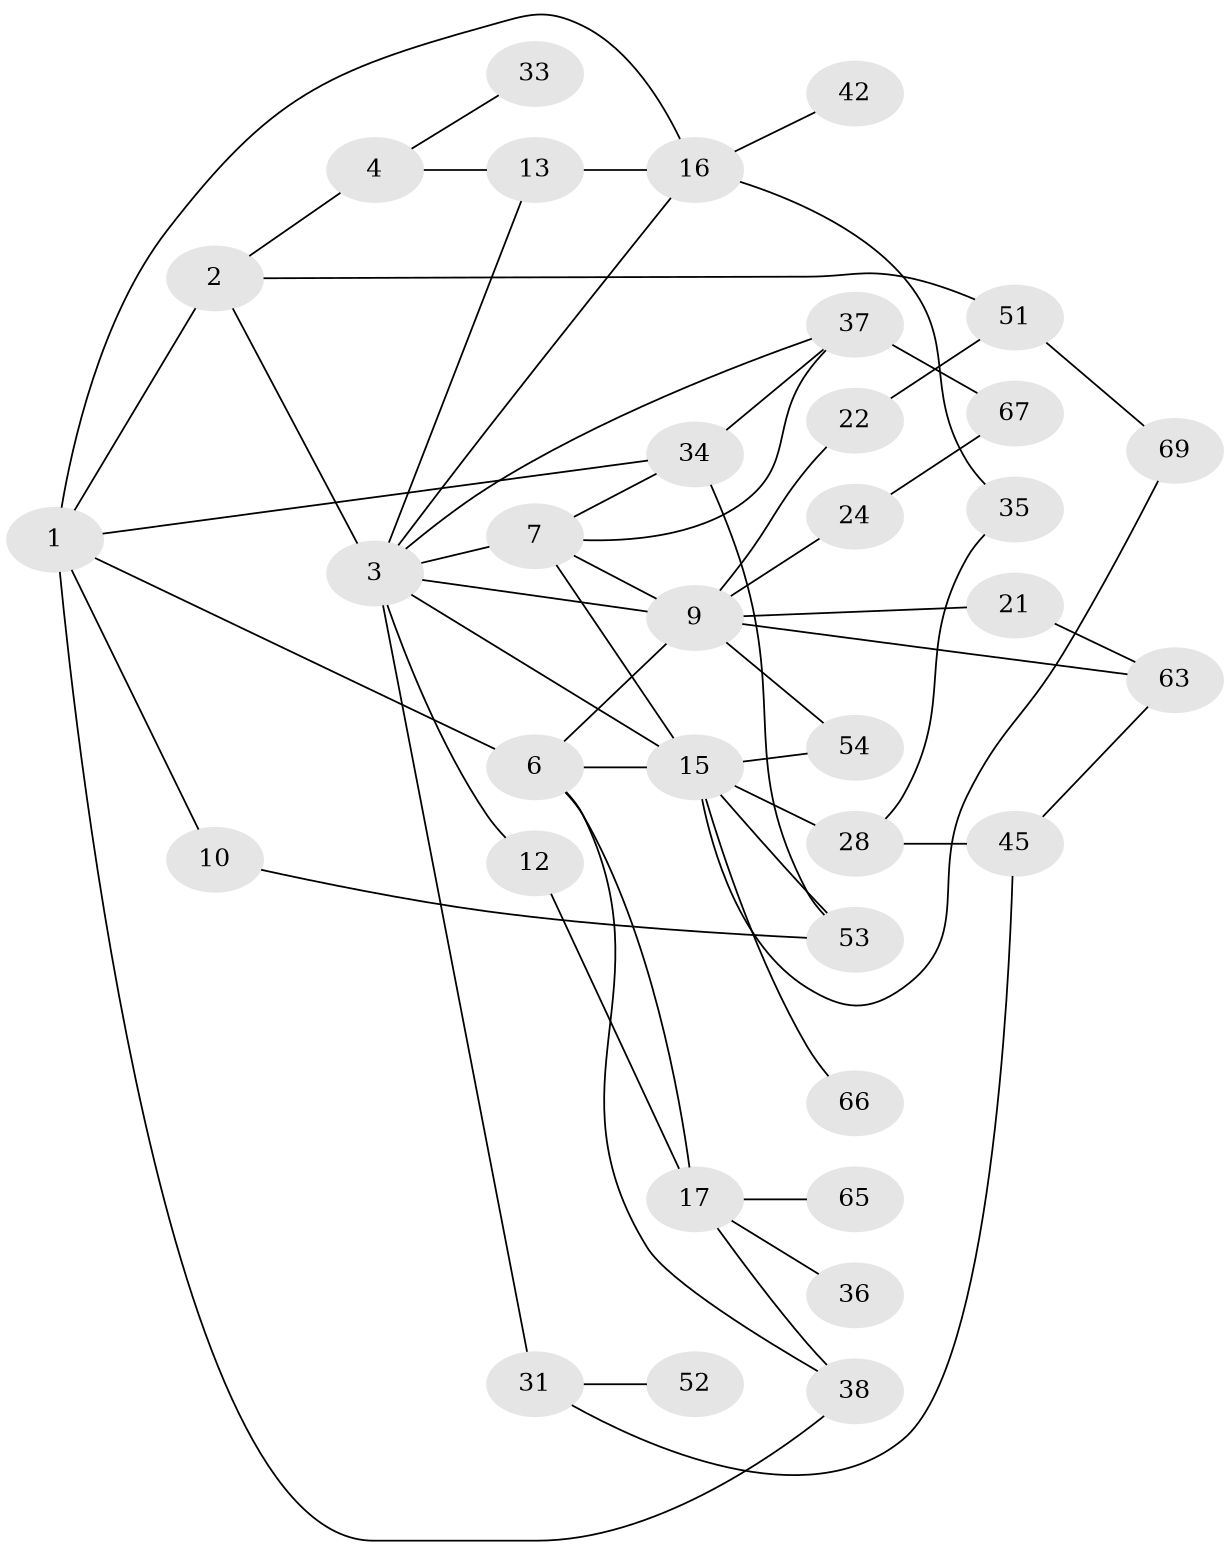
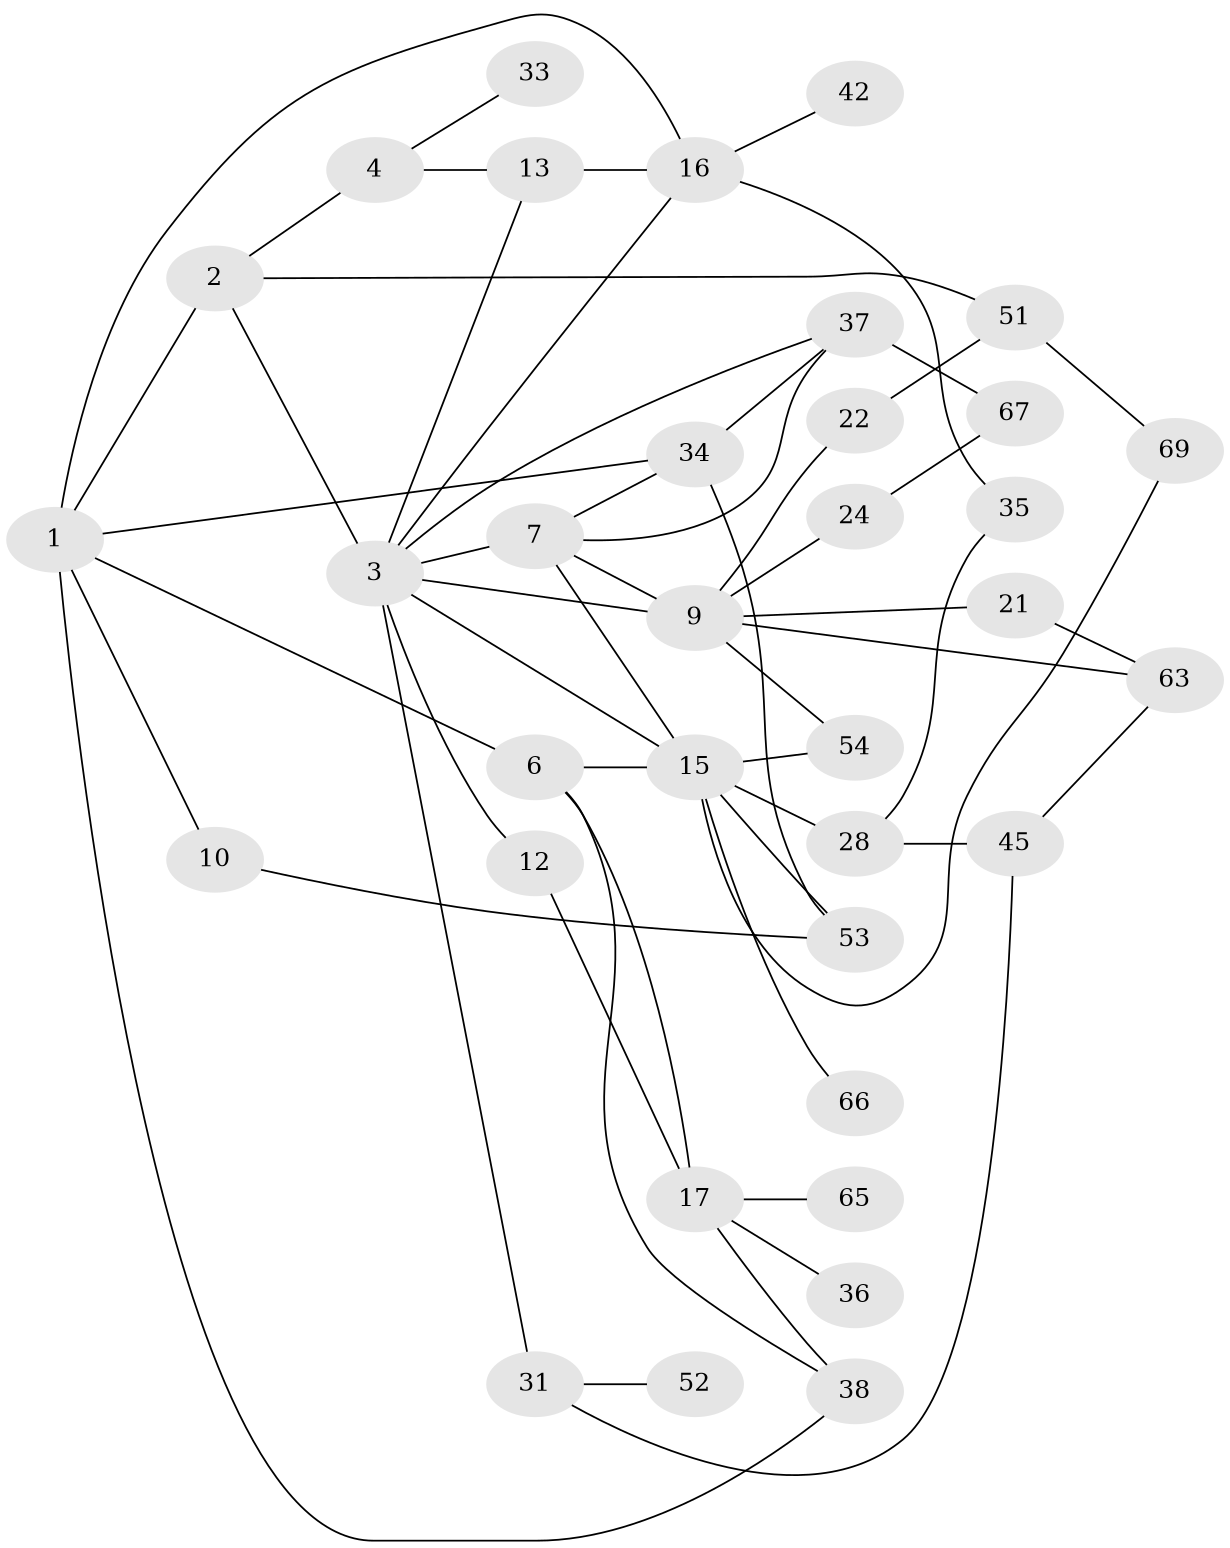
edge "9" -- "6": removed
